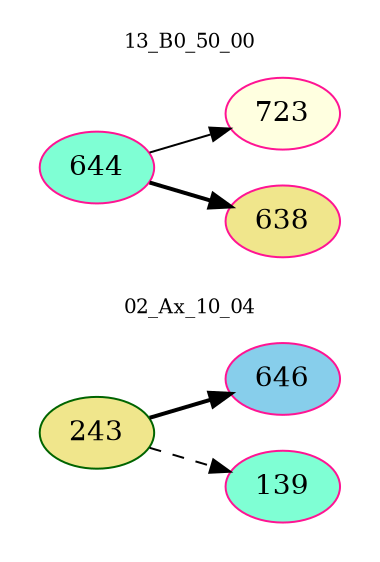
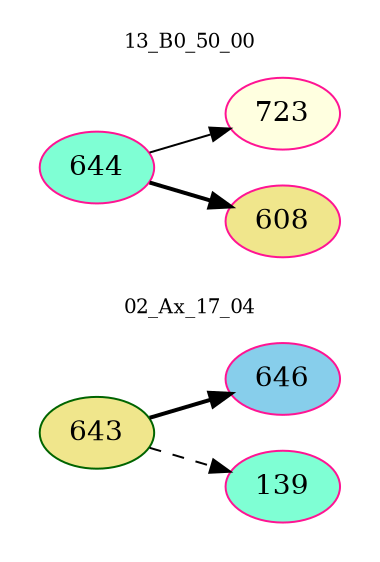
node "638": label "638" -> "608"
cluster "02_Ax_10_04": label "02_Ax_10_04" -> "02_Ax_17_04"
node "243": label "243" -> "643"
